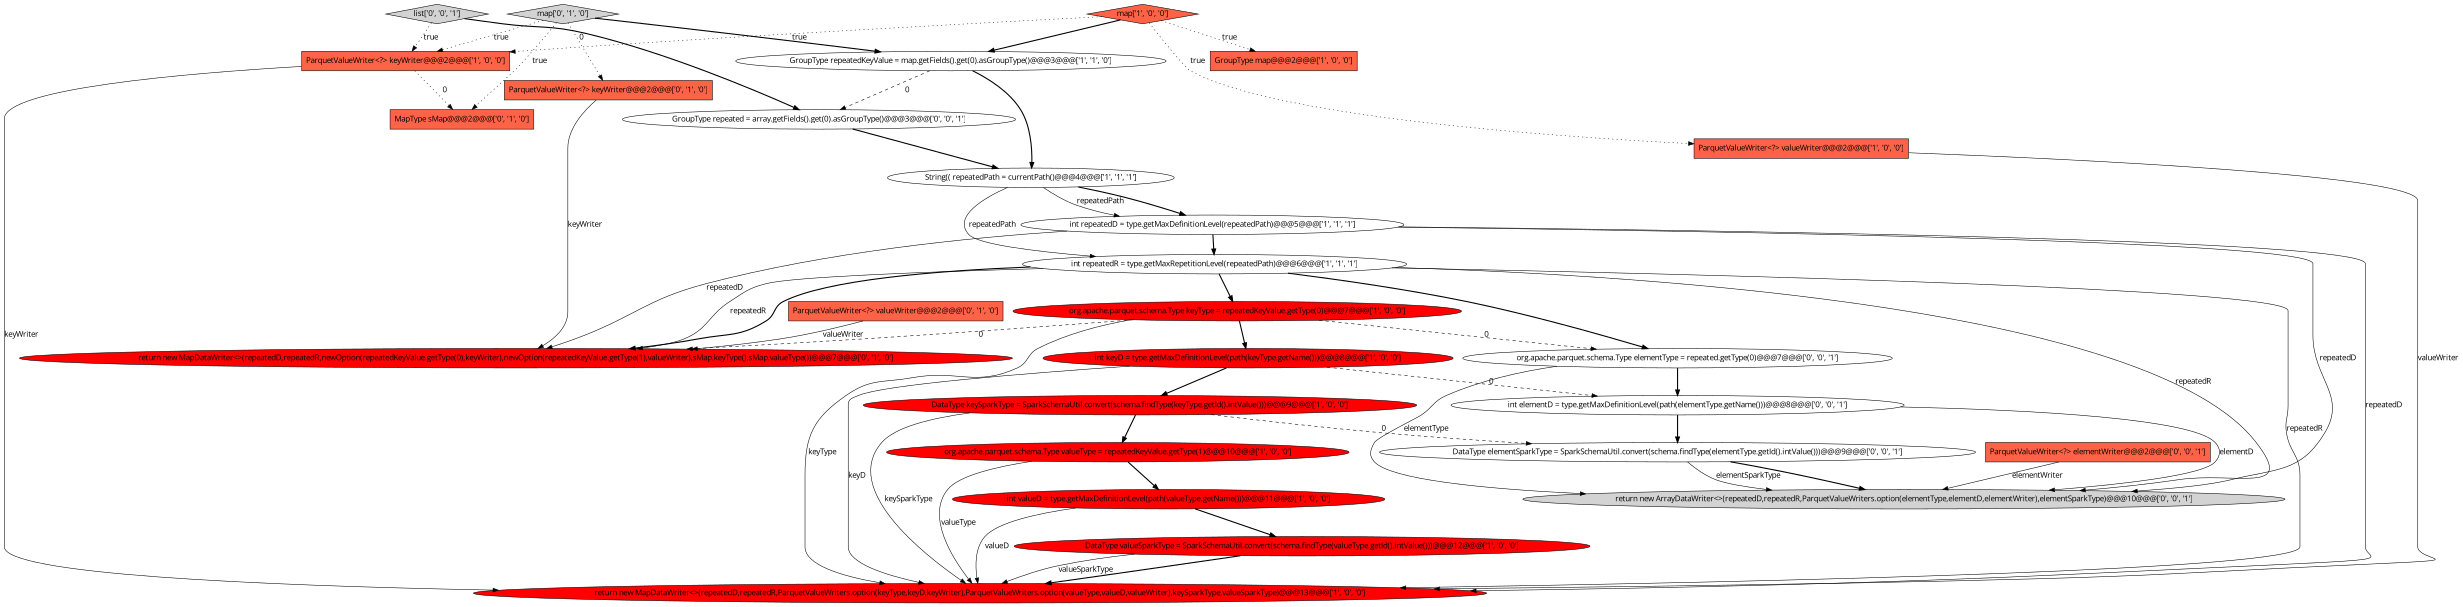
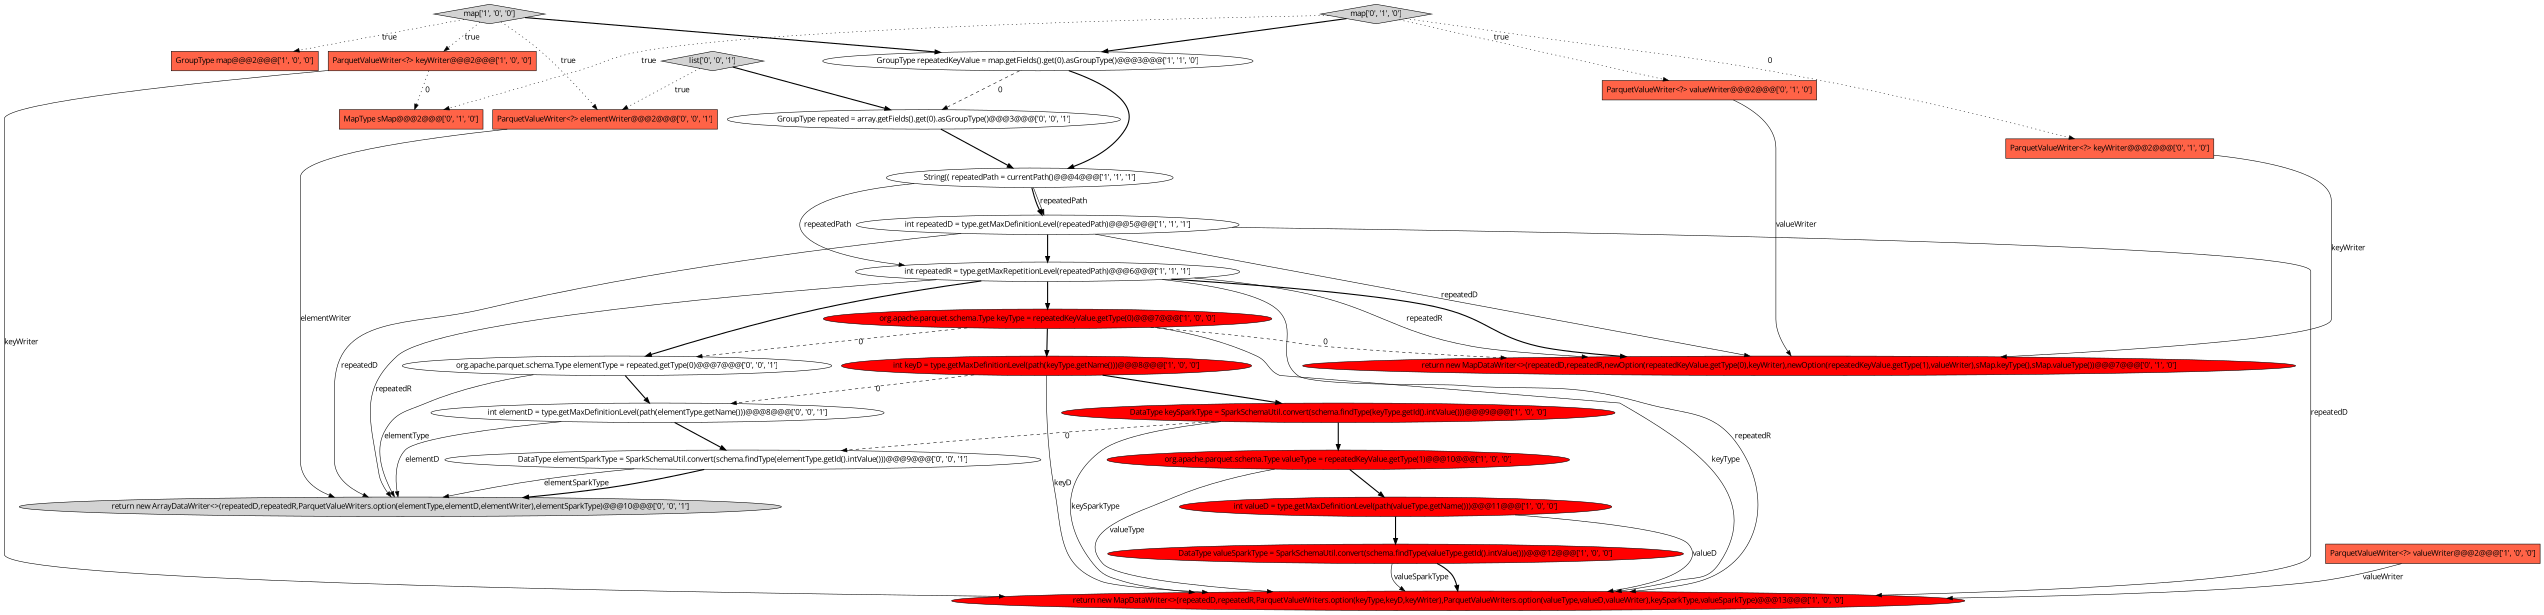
node "map['1', '0', '0']": fillcolor tomato -> lightgray
edge "list['0', '0', '1']" -> "ParquetValueWriter<?> keyWriter@@@2@@@['1', '0', '0']": now "list['0', '0', '1']" -> "ParquetValueWriter<?> elementWriter@@@2@@@['0', '0', '1']"
edge "map['0', '1', '0']" -> "ParquetValueWriter<?> keyWriter@@@2@@@['1', '0', '0']": now "map['0', '1', '0']" -> "ParquetValueWriter<?> valueWriter@@@2@@@['0', '1', '0']"
edge "map['1', '0', '0']" -> "ParquetValueWriter<?> valueWriter@@@2@@@['1', '0', '0']": now "map['1', '0', '0']" -> "ParquetValueWriter<?> elementWriter@@@2@@@['0', '0', '1']"
